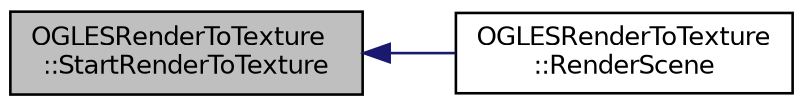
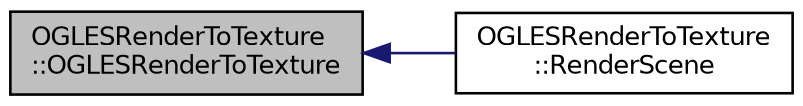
node "OGLESRenderToTexture ::StartRenderToTexture": label "OGLESRenderToTexture ::StartRenderToTexture" -> "OGLESRenderToTexture ::OGLESRenderToTexture"
